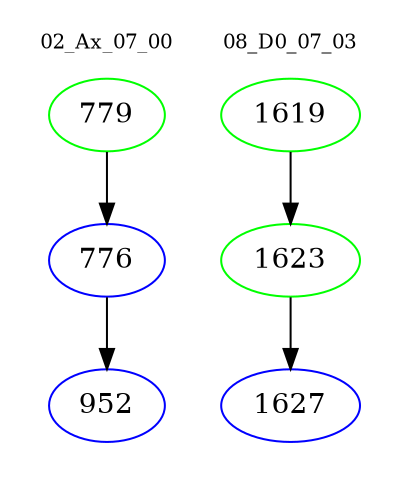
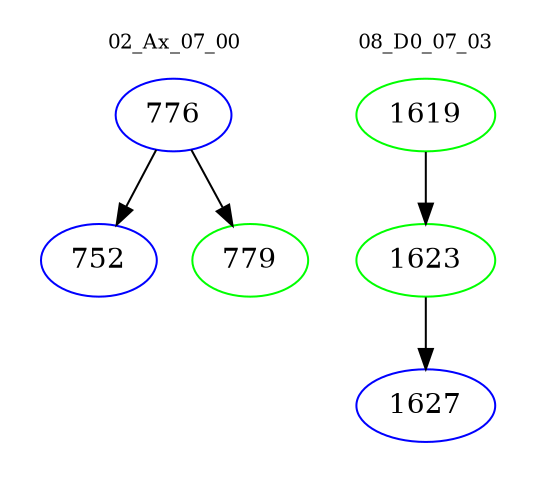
edge "779" -> "776": reversed
node "952": label "952" -> "752"
